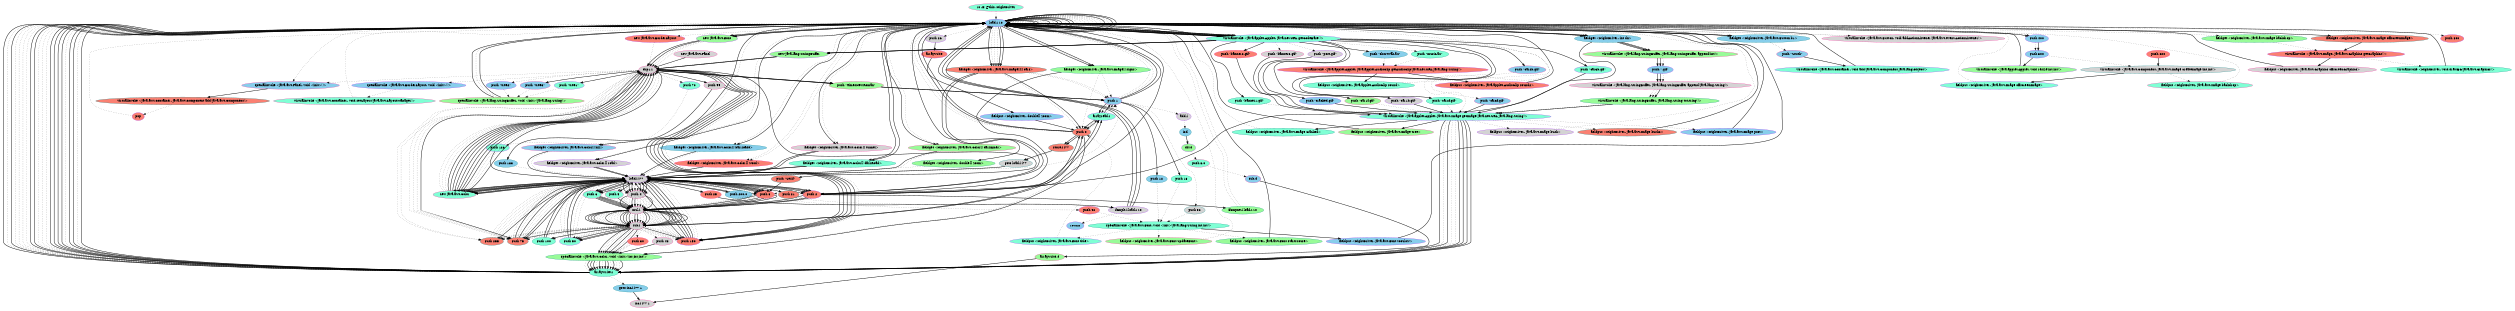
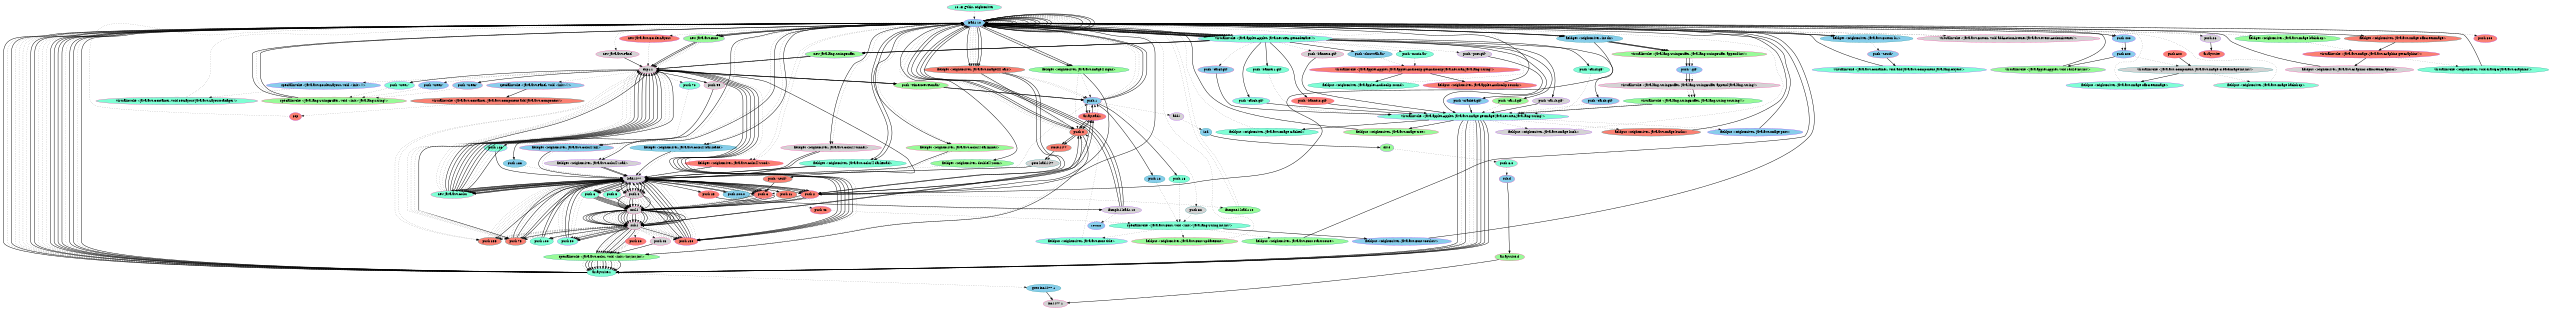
edge "load.r r0" -> "specialinvoke <java.awt.Panel: void <init>()>": now "load.r r0" -> "new java.awt.Panel"
node "fieldput <NightDriver: double[] zoom>": removed
node "arrayread.r": fillcolor aquamarine -> salmon
edge "push 2" -> "ifcmpne.i load.r r0": style bold -> dotted
